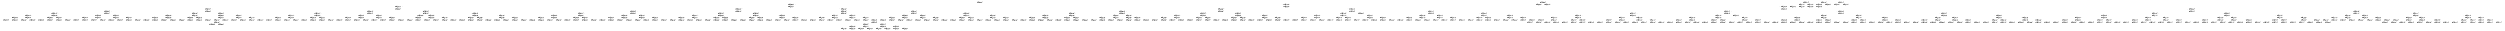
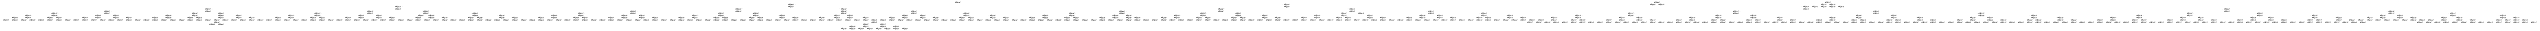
node "Node{data=[7239, 7239]}": added
